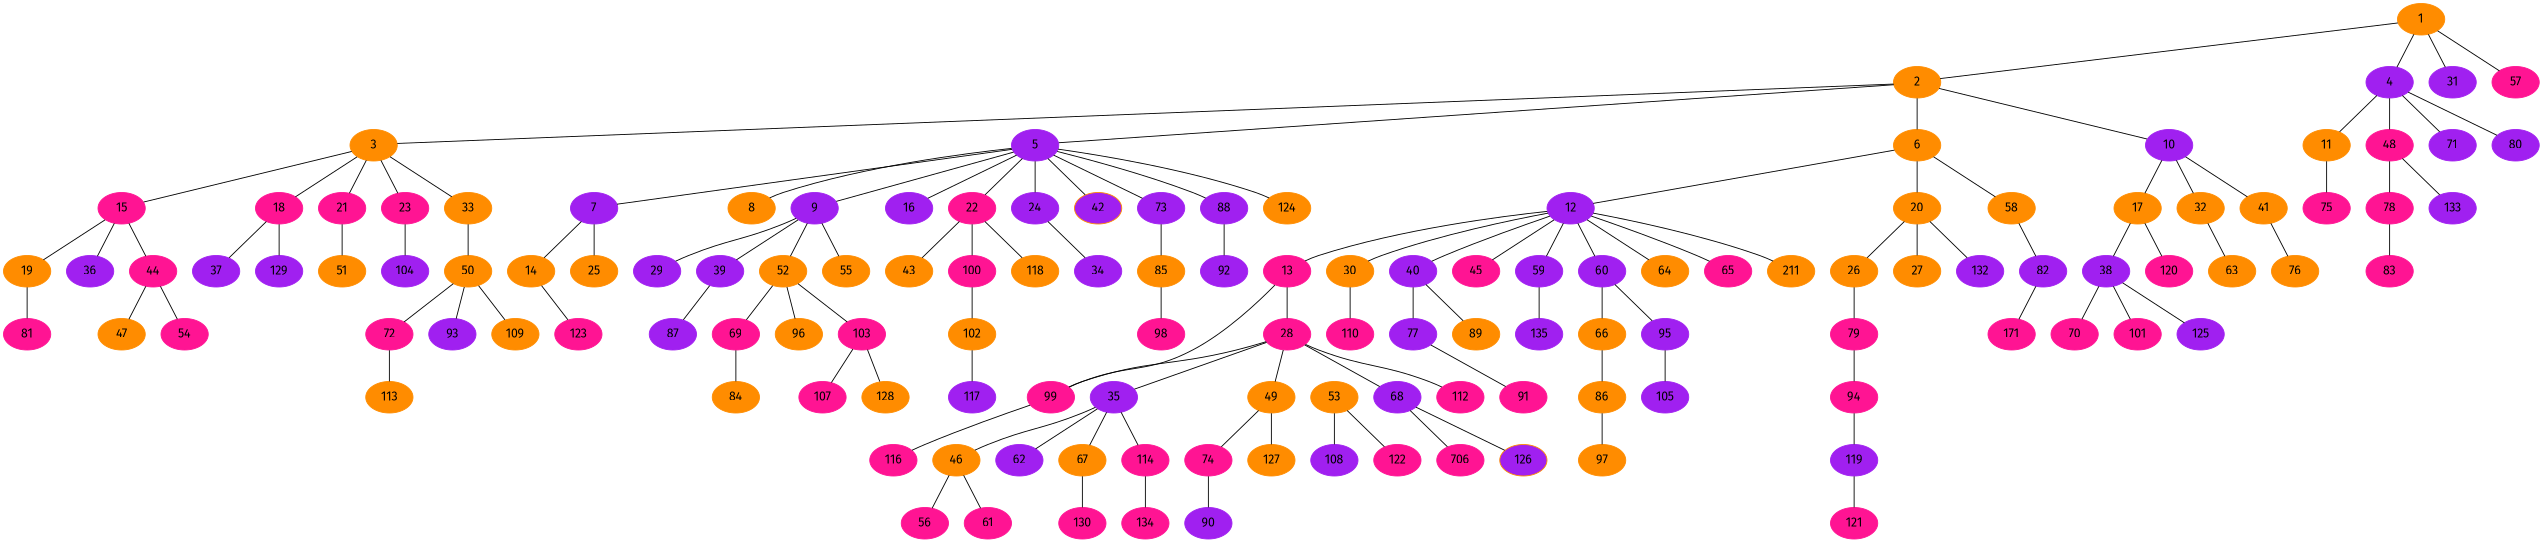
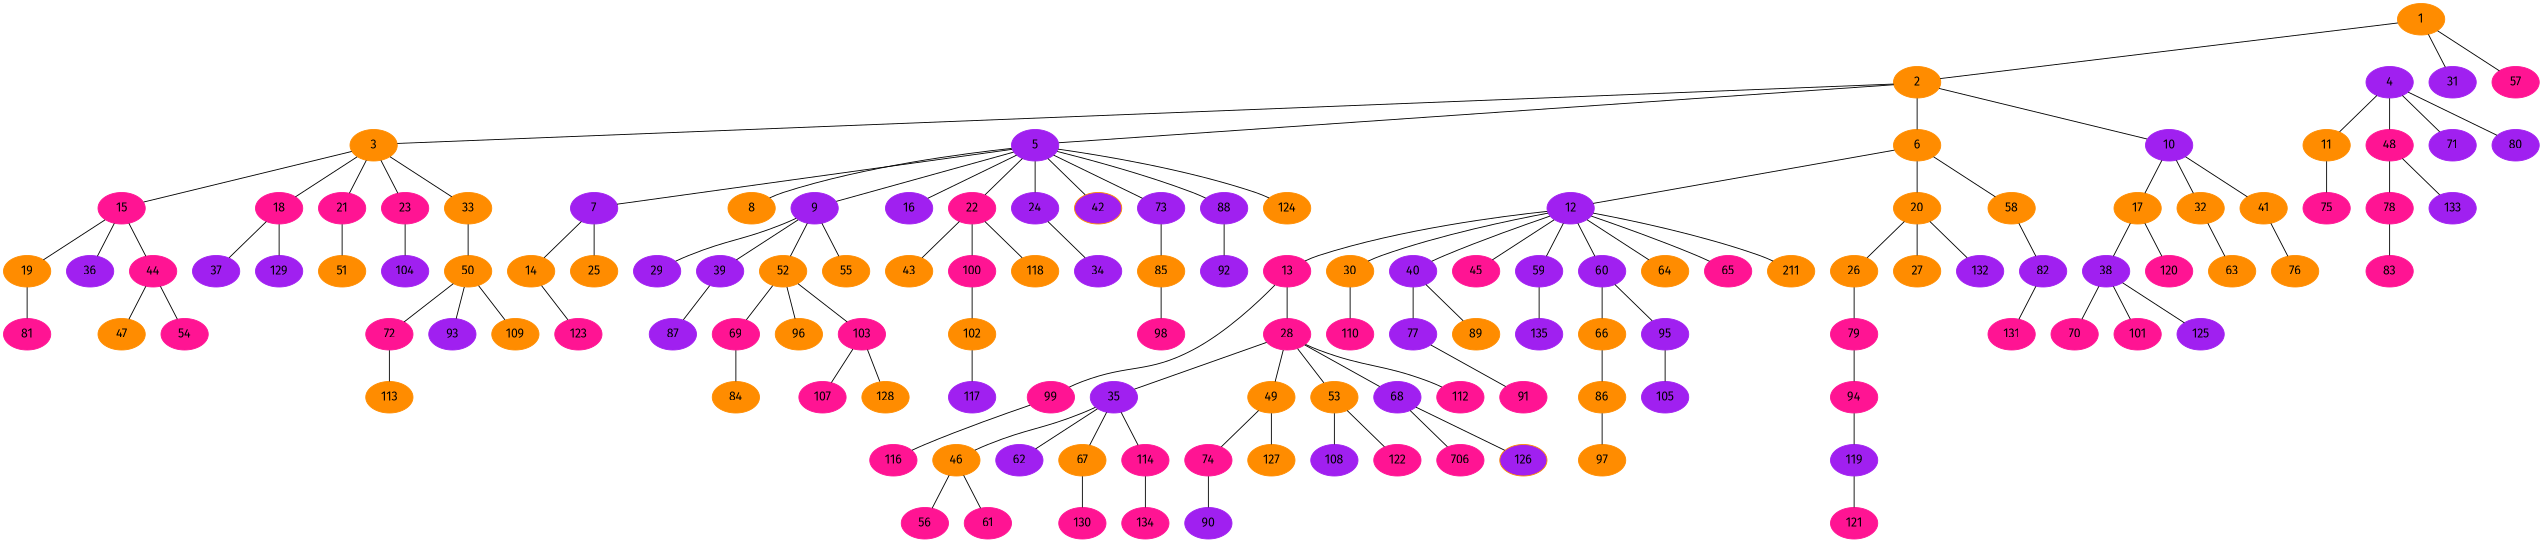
edge "1" -- "4": removed
node "171": label "171" -> "131"
edge "28" -- "99": now "28" -- "53"
